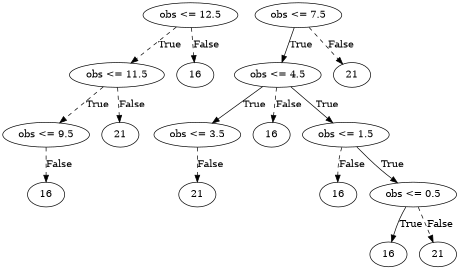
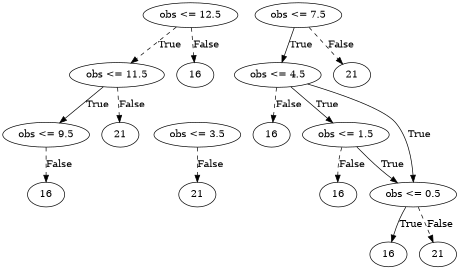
edge "obs <= 11.5" -> "obs <= 9.5": style dashed -> solid
edge "obs <= 4.5" -> "obs <= 3.5": now "obs <= 4.5" -> "obs <= 0.5"
